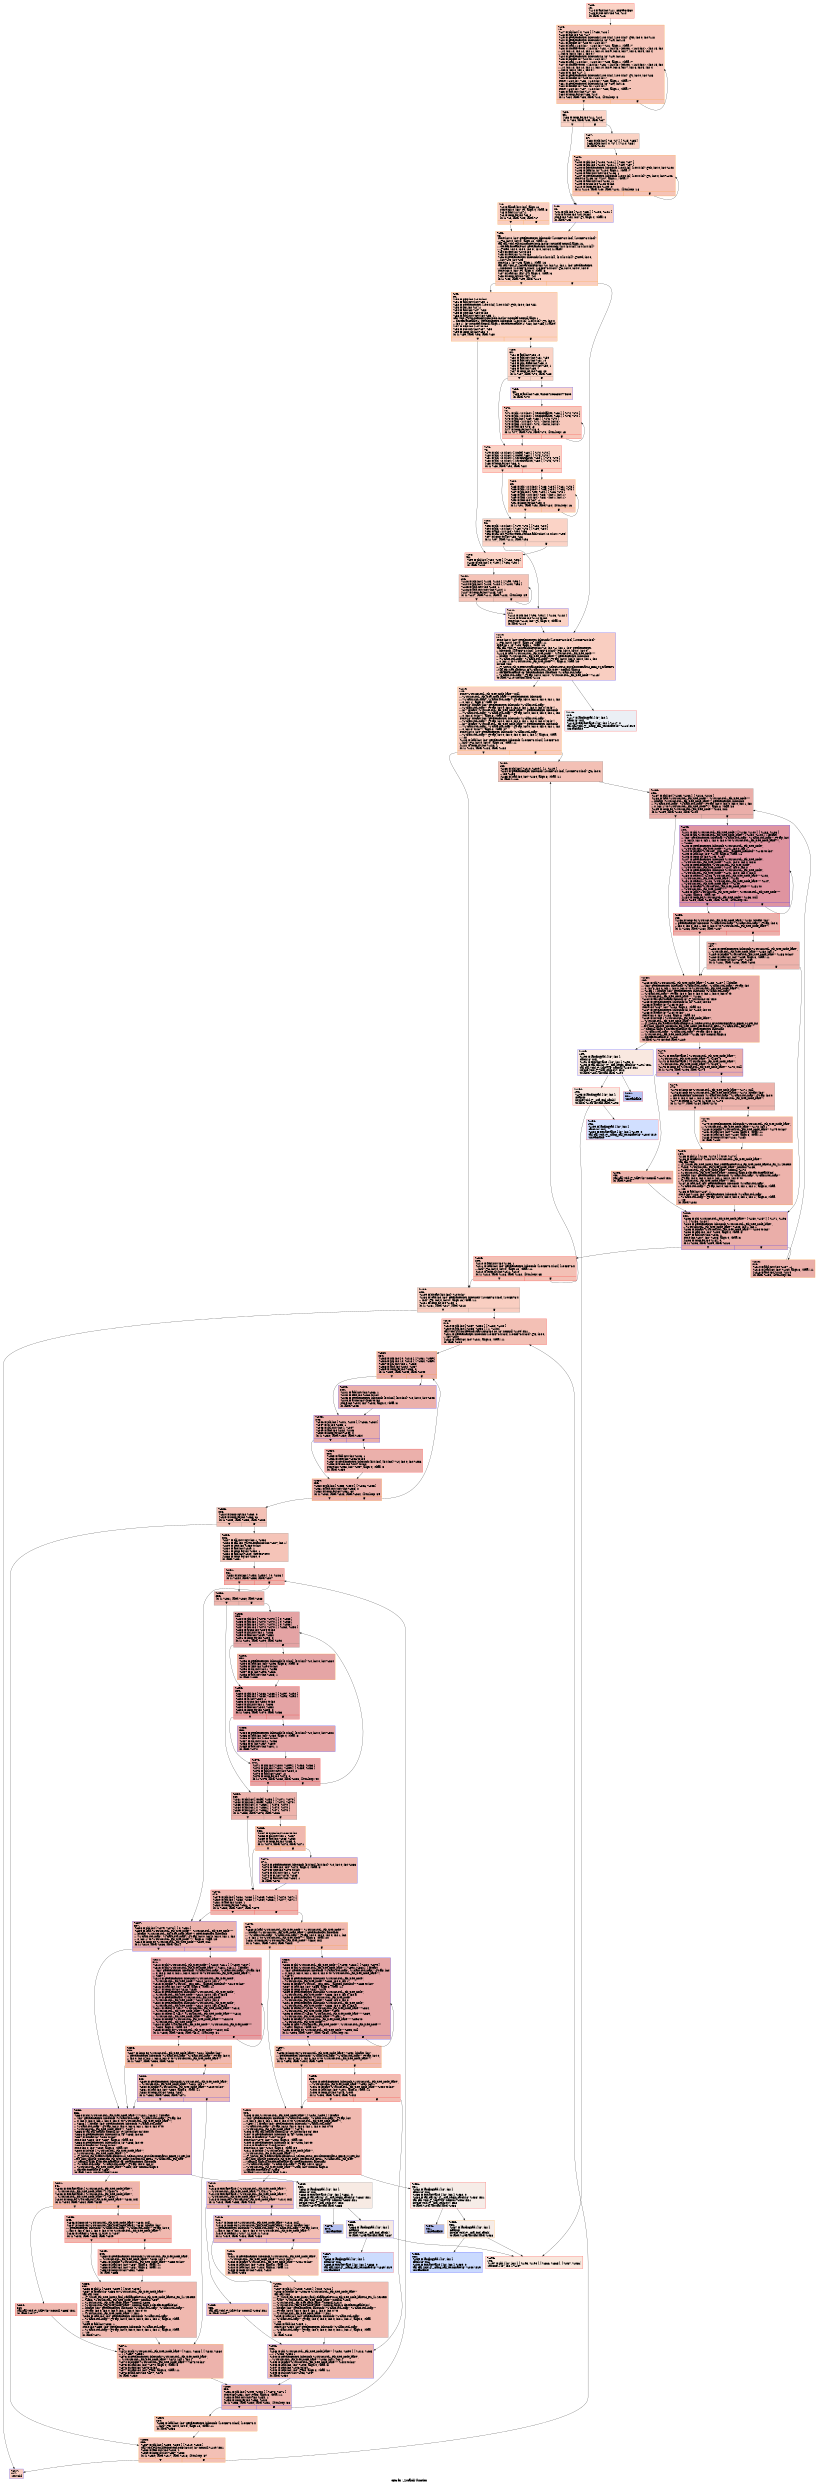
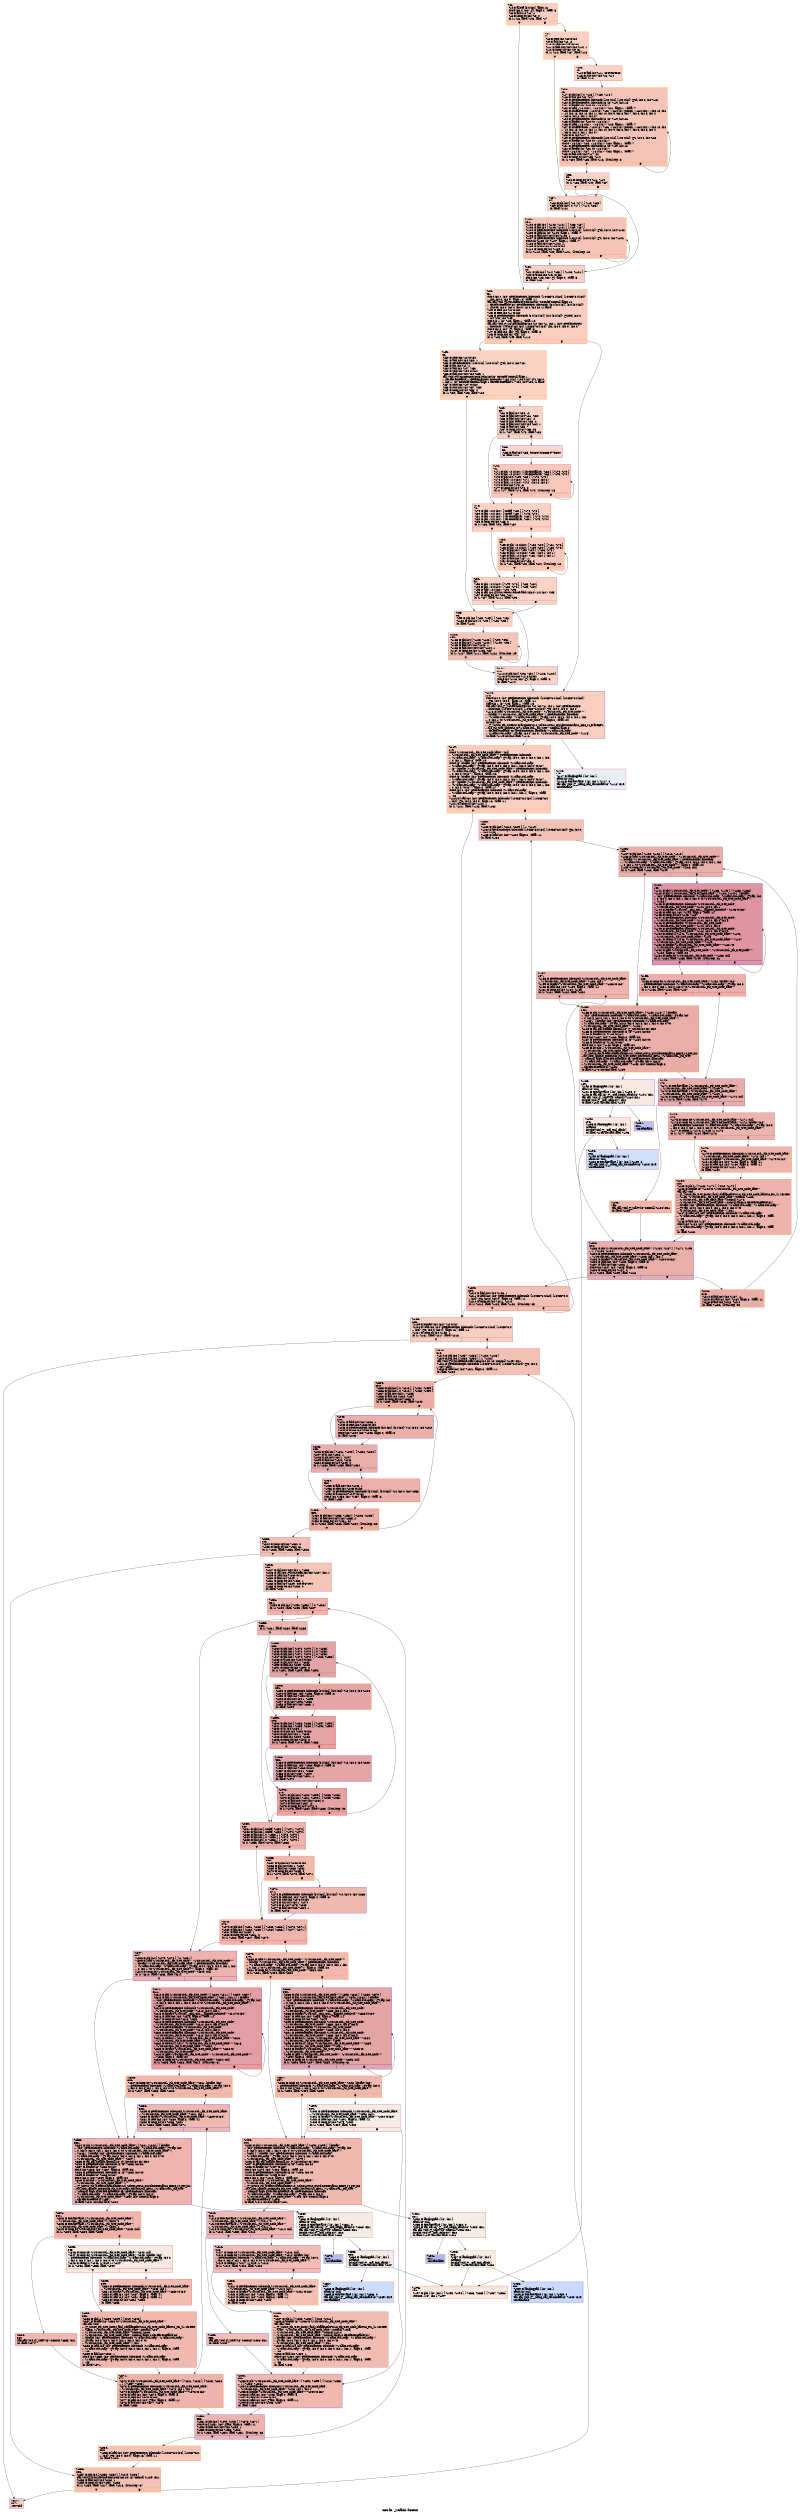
node "%7:": added
edge "%155:" -> "%157:": now "%155:" -> "%170:"
node "%399:": fillcolor #e1675170 -> #ead5c970
node "%345:": fillcolor #dc5d4a70 -> #eed0c070
